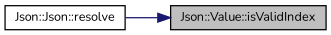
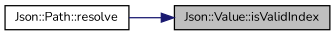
node "Json::Json::resolve": label "Json::Json::resolve" -> "Json::Path::resolve"
